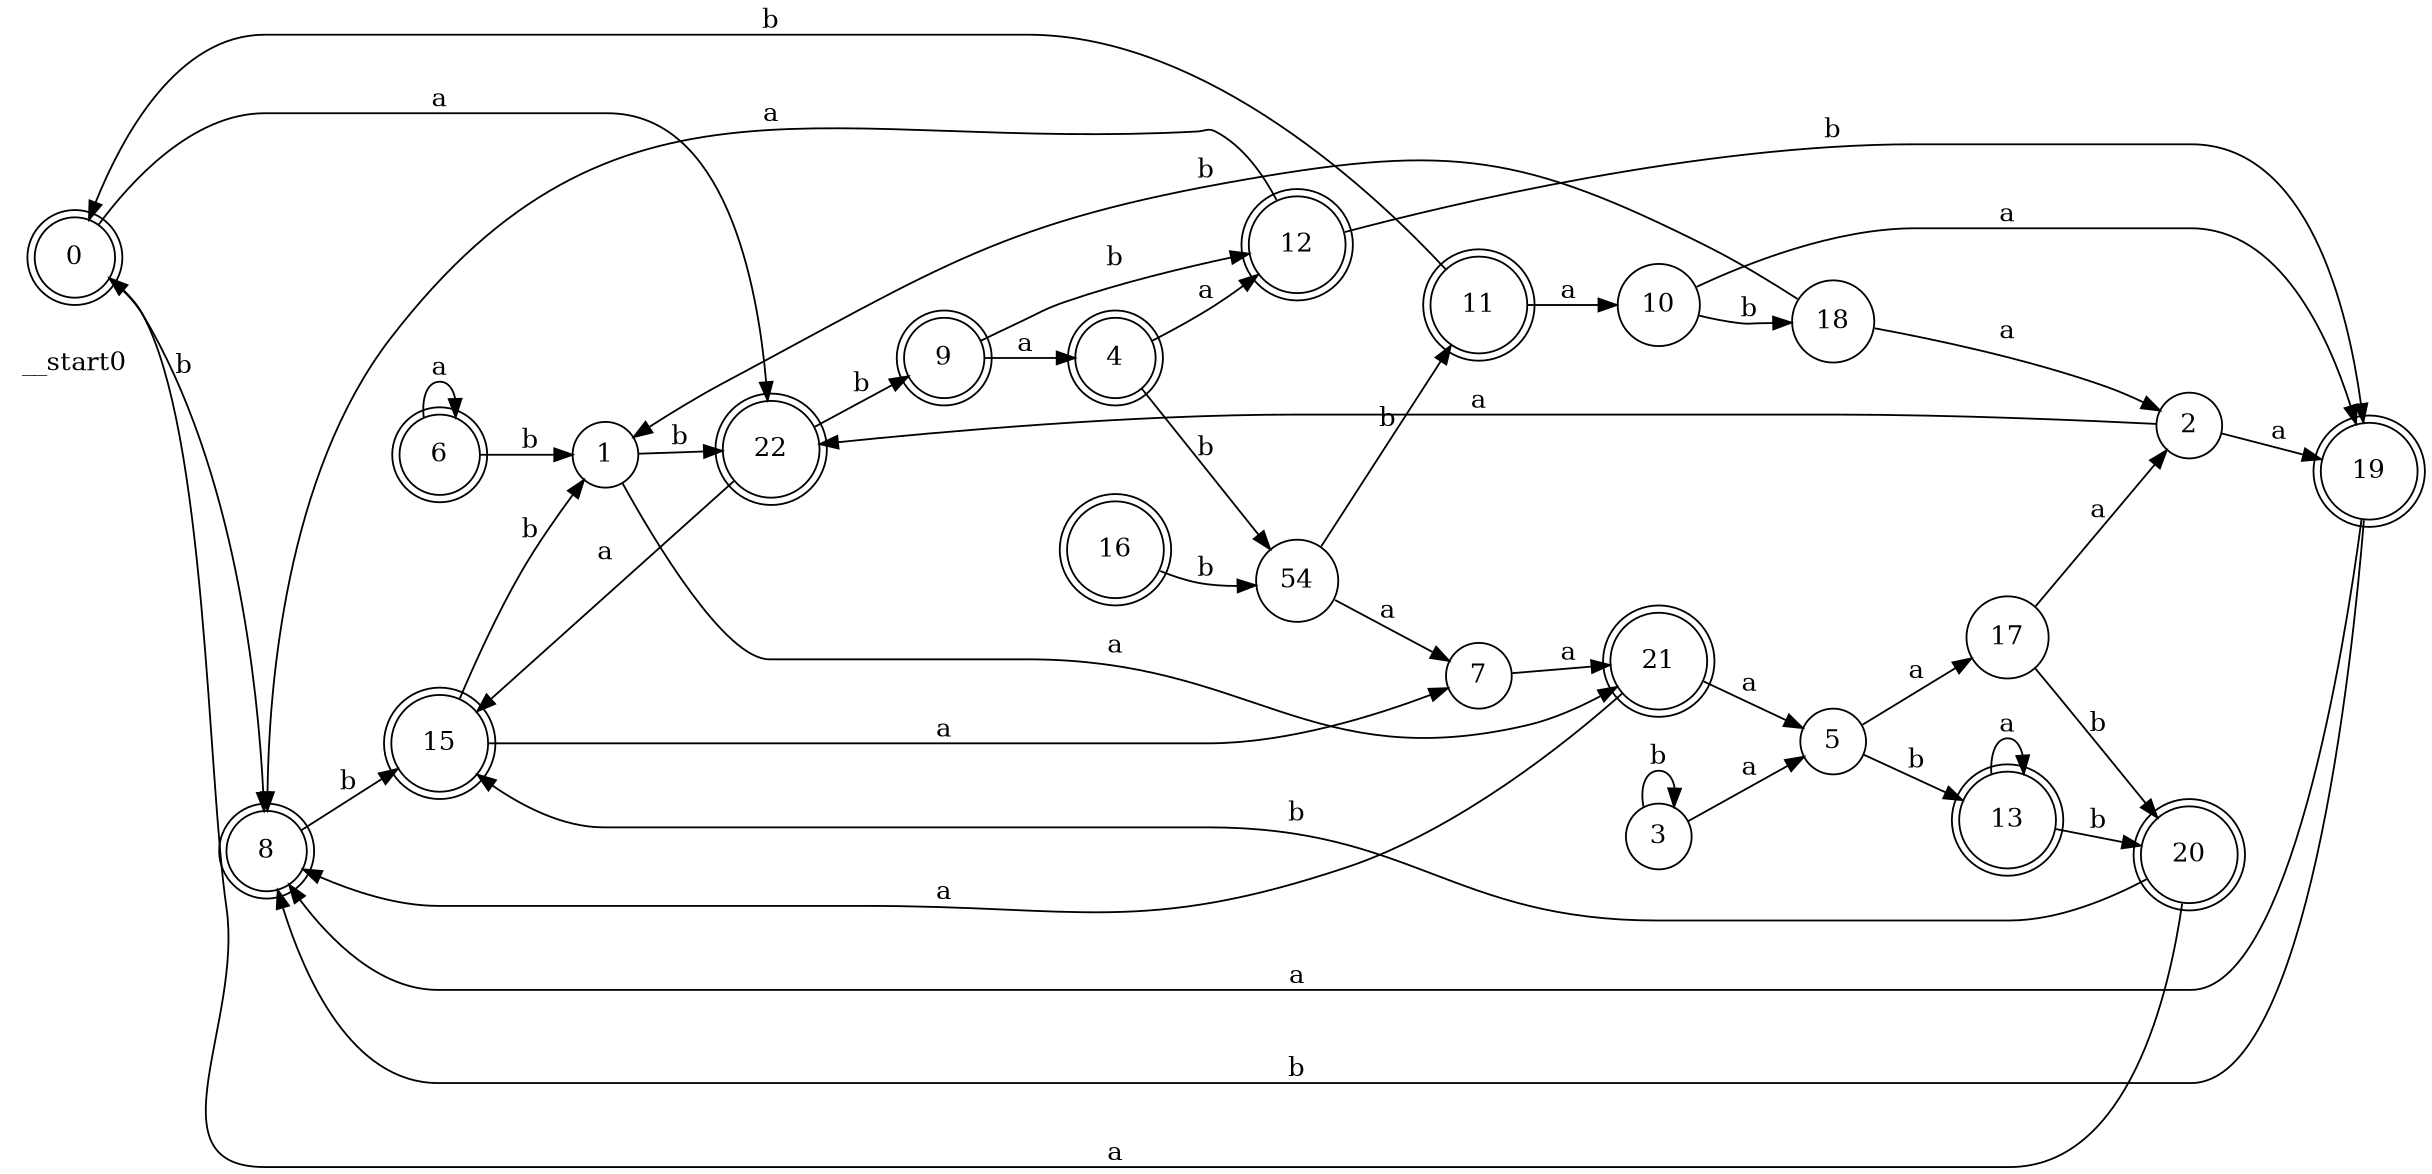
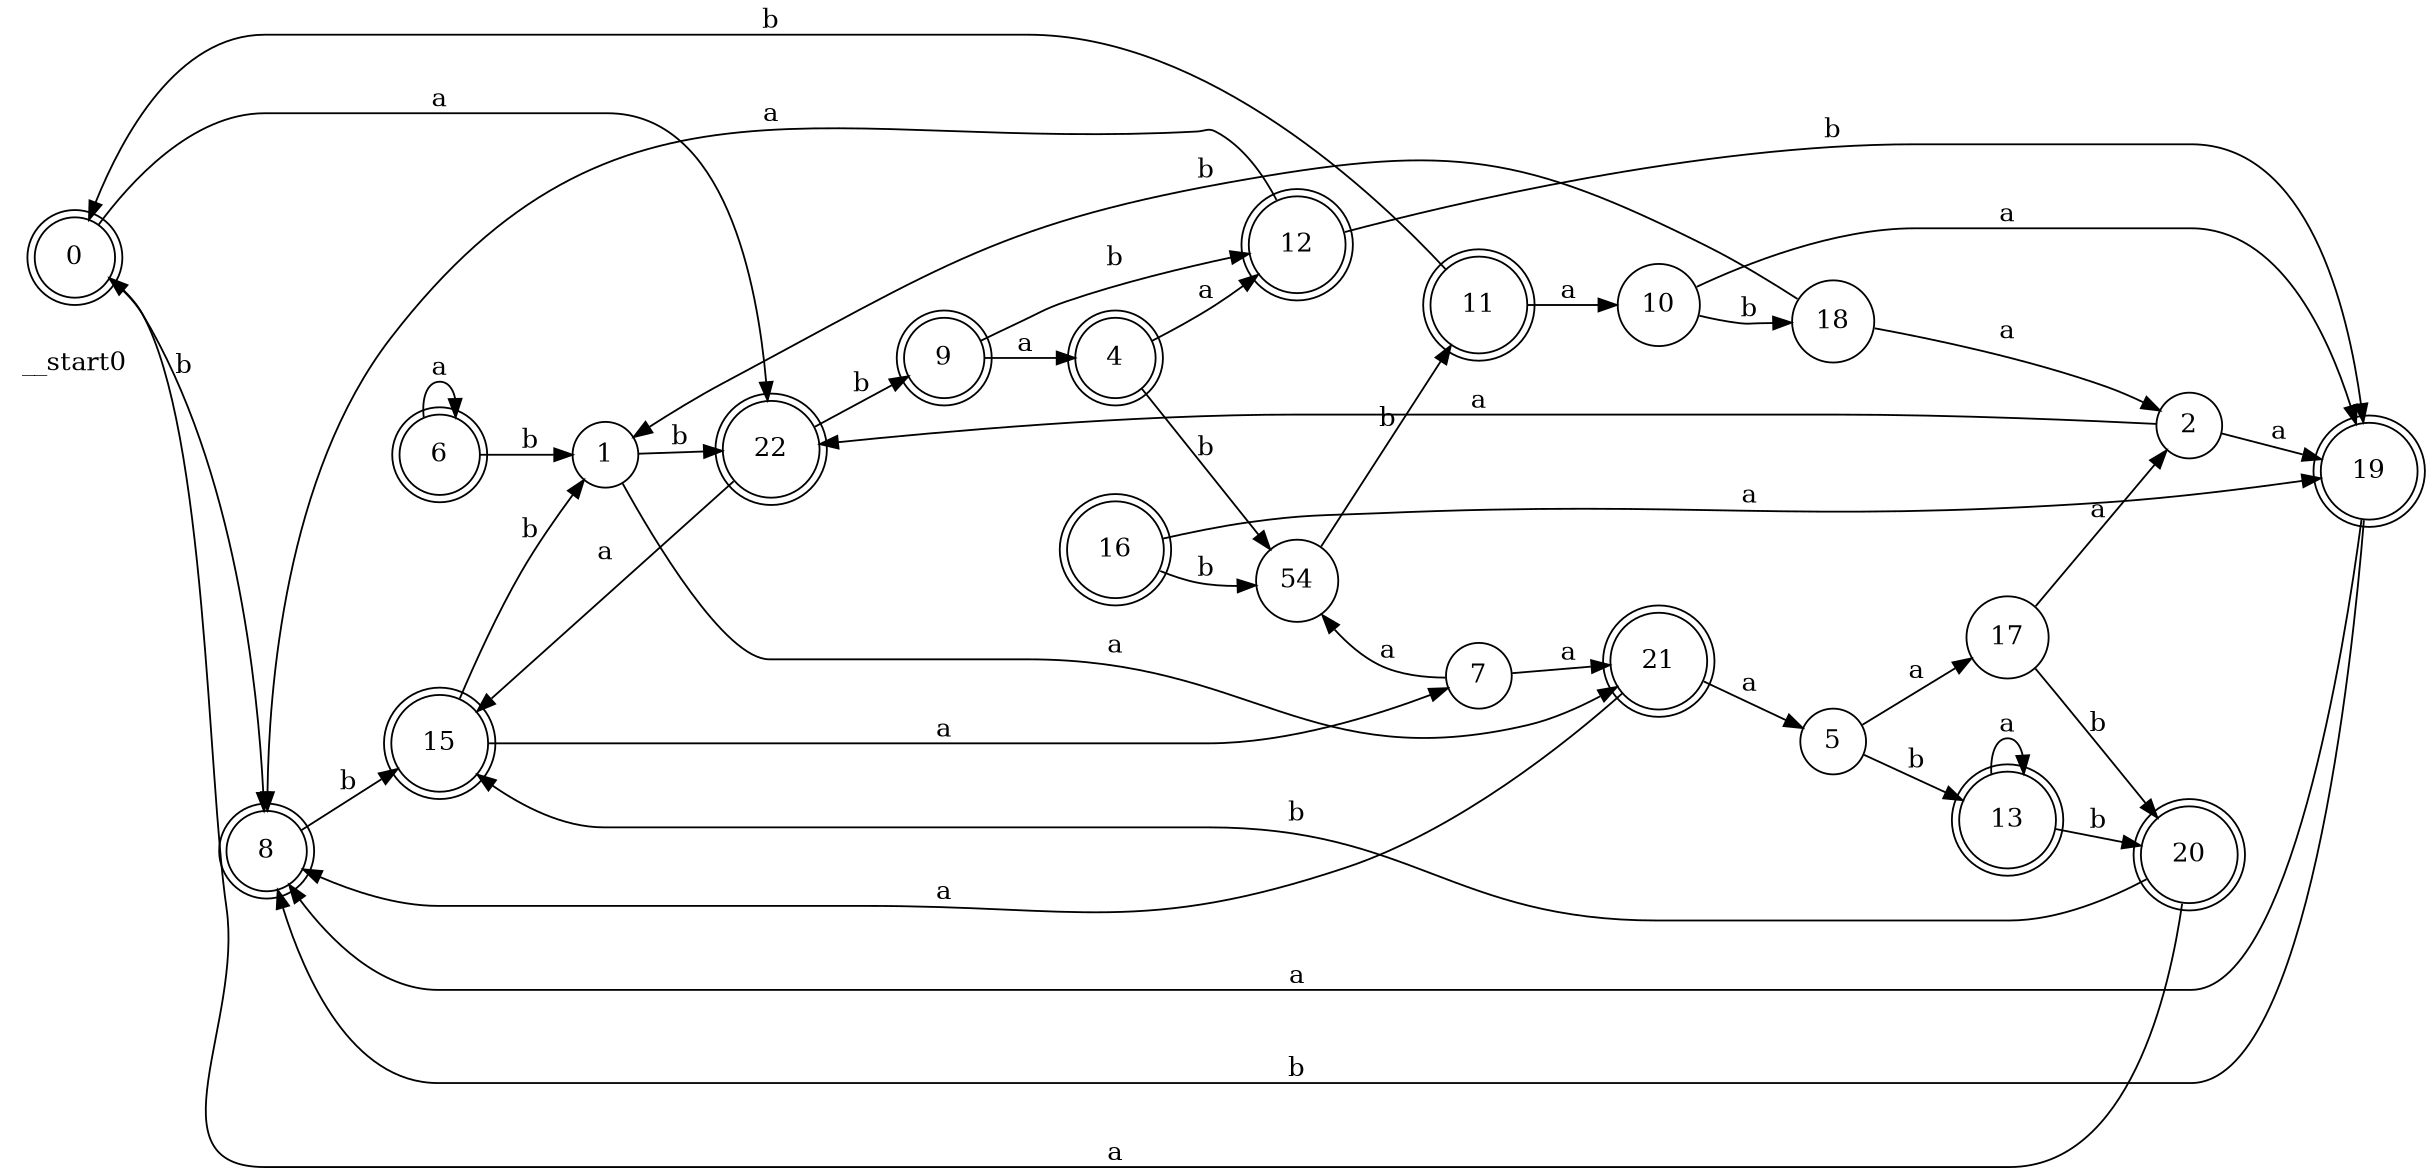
edge "16" -> "19": added, label "a"
edge "54" -> "7": reversed
node "3": removed
